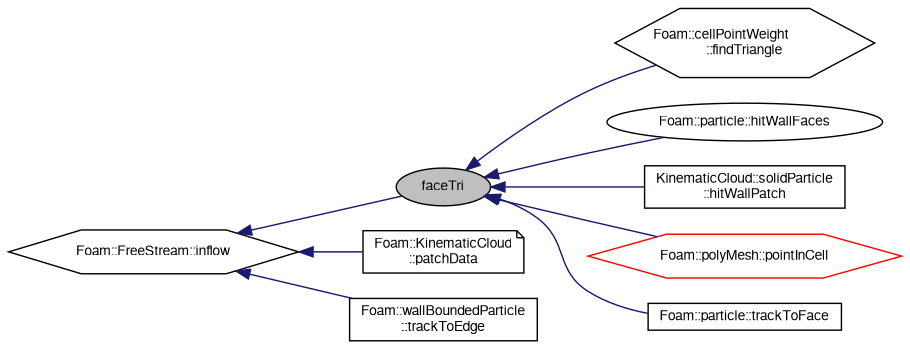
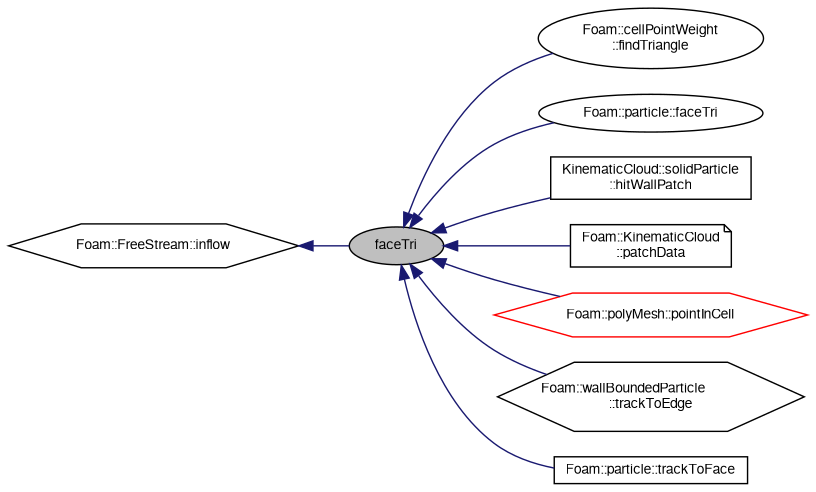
node "Foam::cellPointWeight ::findTriangle": shape hexagon -> ellipse
node "Foam::particle::hitWallFaces": label "Foam::particle::hitWallFaces" -> "Foam::particle::faceTri"
edge "Foam::KinematicCloud ::patchData" -> "Foam::FreeStream::inflow": now "Foam::KinematicCloud ::patchData" -> "faceTri"
edge "Foam::wallBoundedParticle ::trackToEdge" -> "Foam::FreeStream::inflow": now "Foam::wallBoundedParticle ::trackToEdge" -> "faceTri"
node "Foam::wallBoundedParticle ::trackToEdge": shape box -> hexagon
